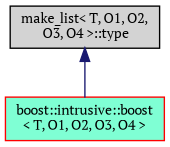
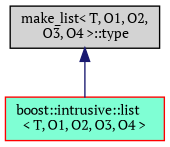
node "boost::intrusive::boost < T, O1, O2, O3, O4 >": label "boost::intrusive::boost < T, O1, O2, O3, O4 >" -> "boost::intrusive::list < T, O1, O2, O3, O4 >"
